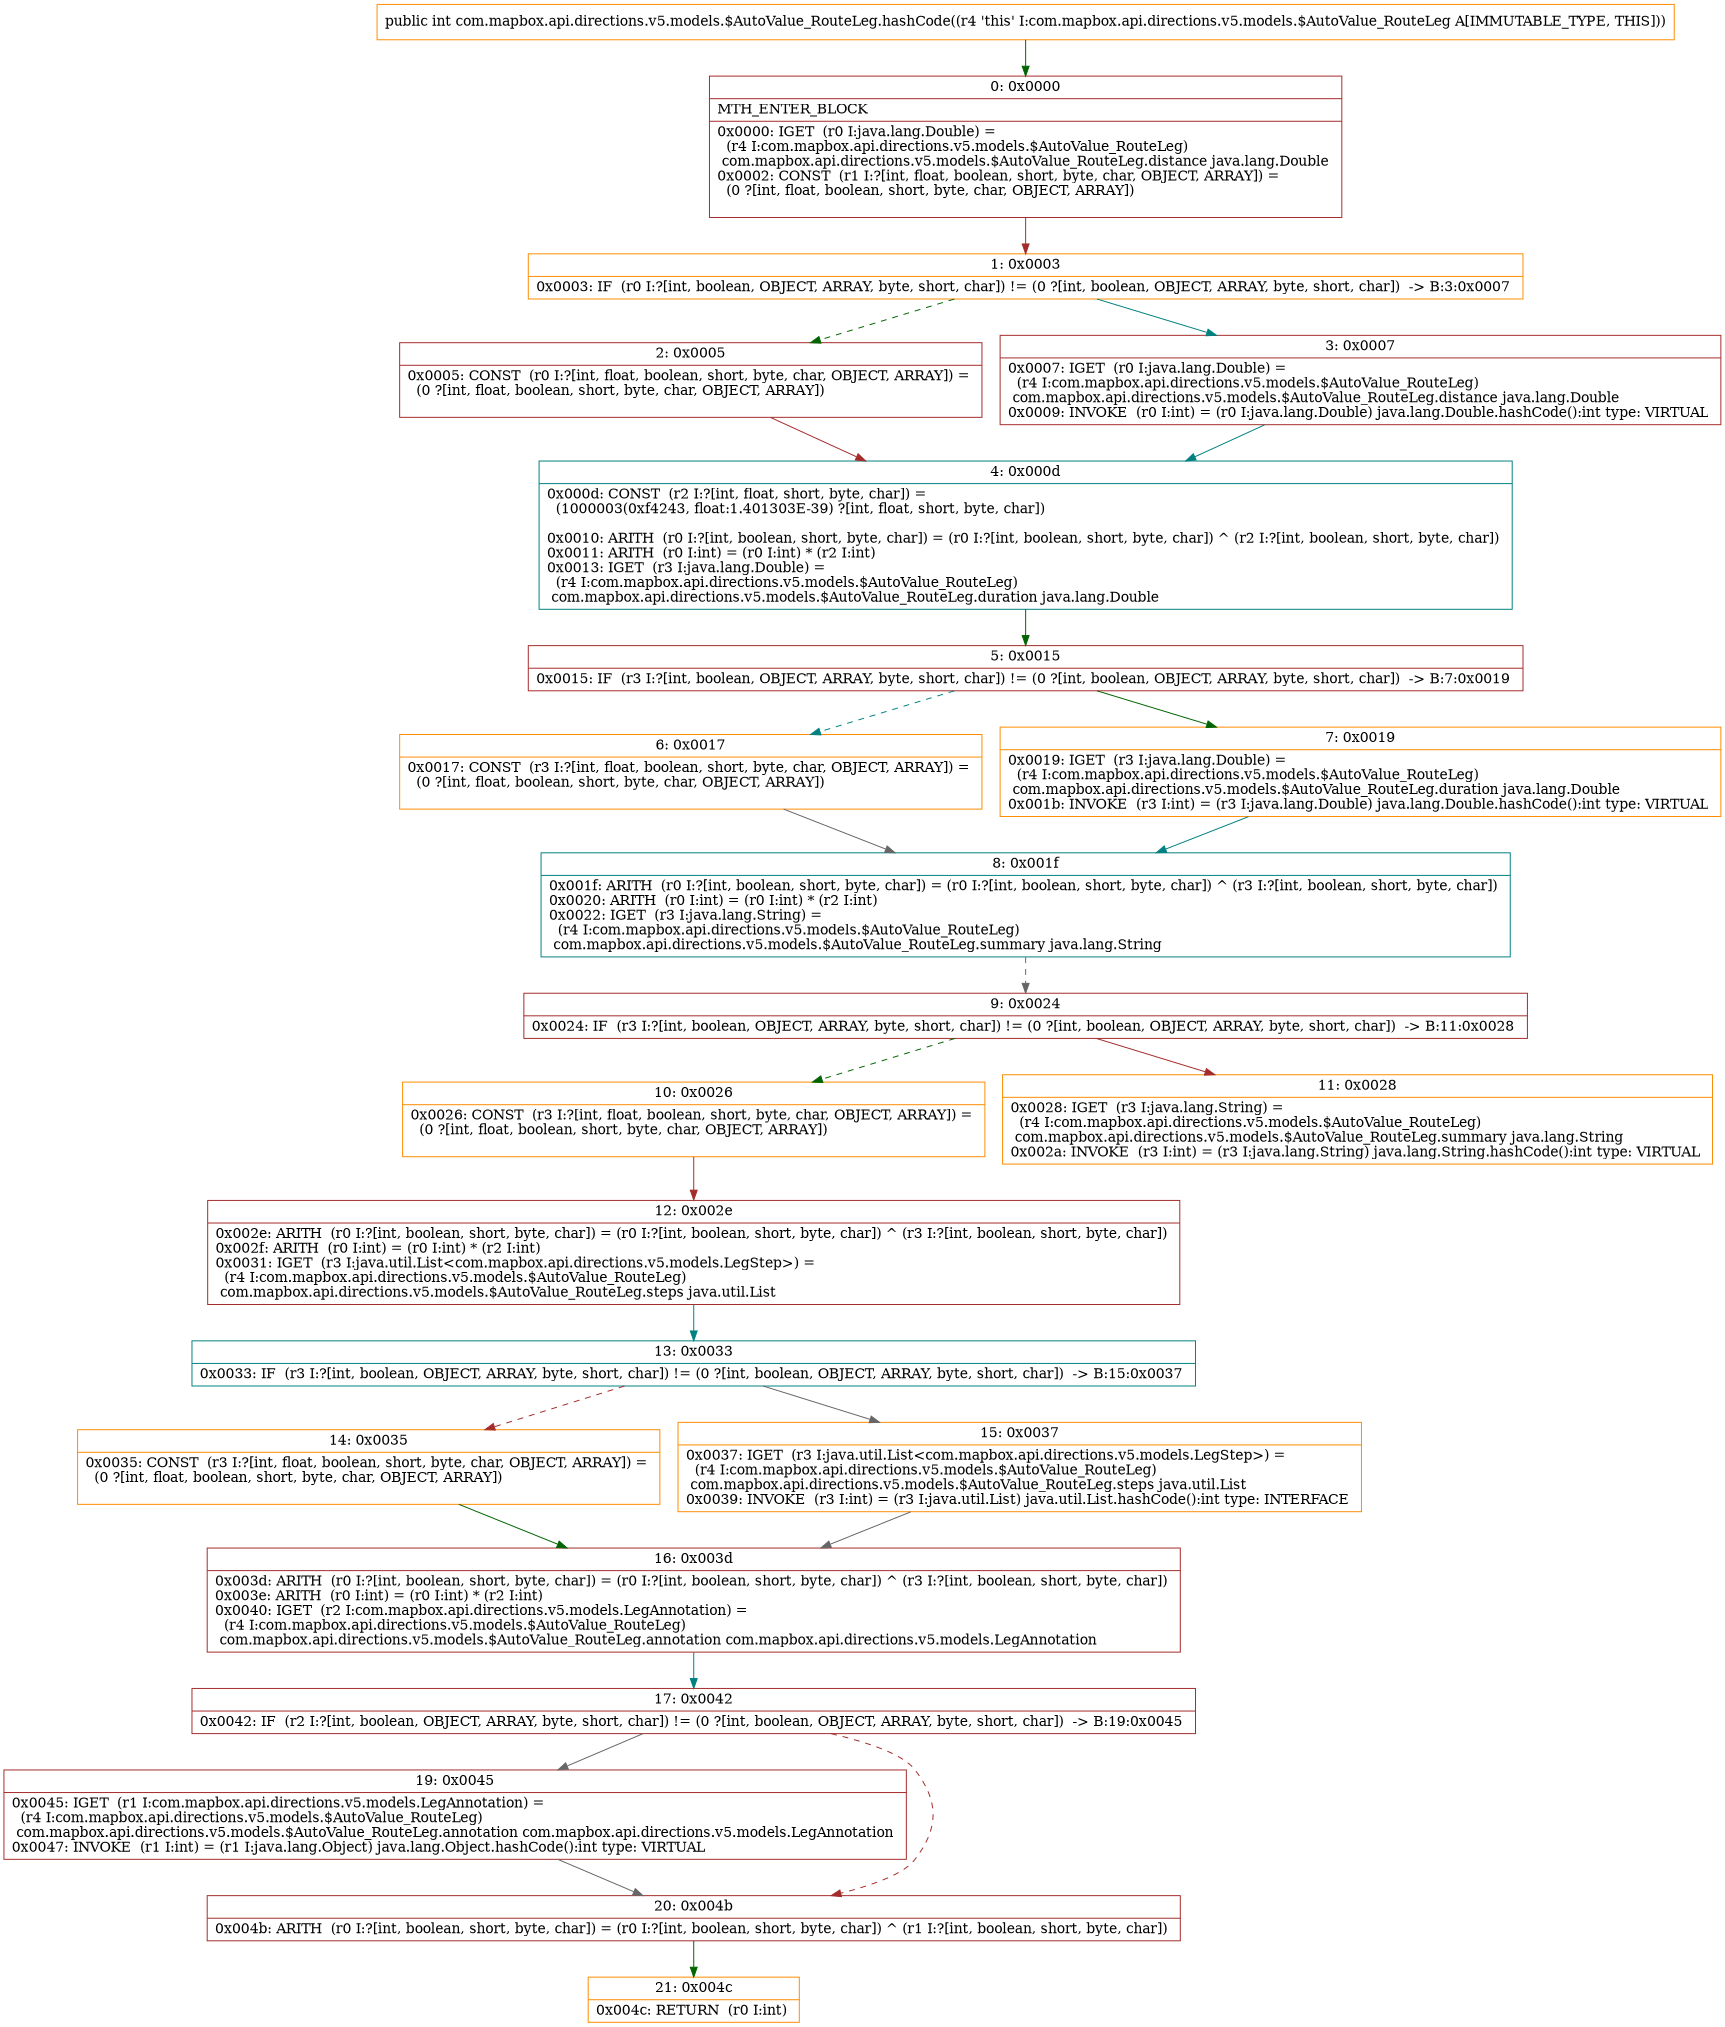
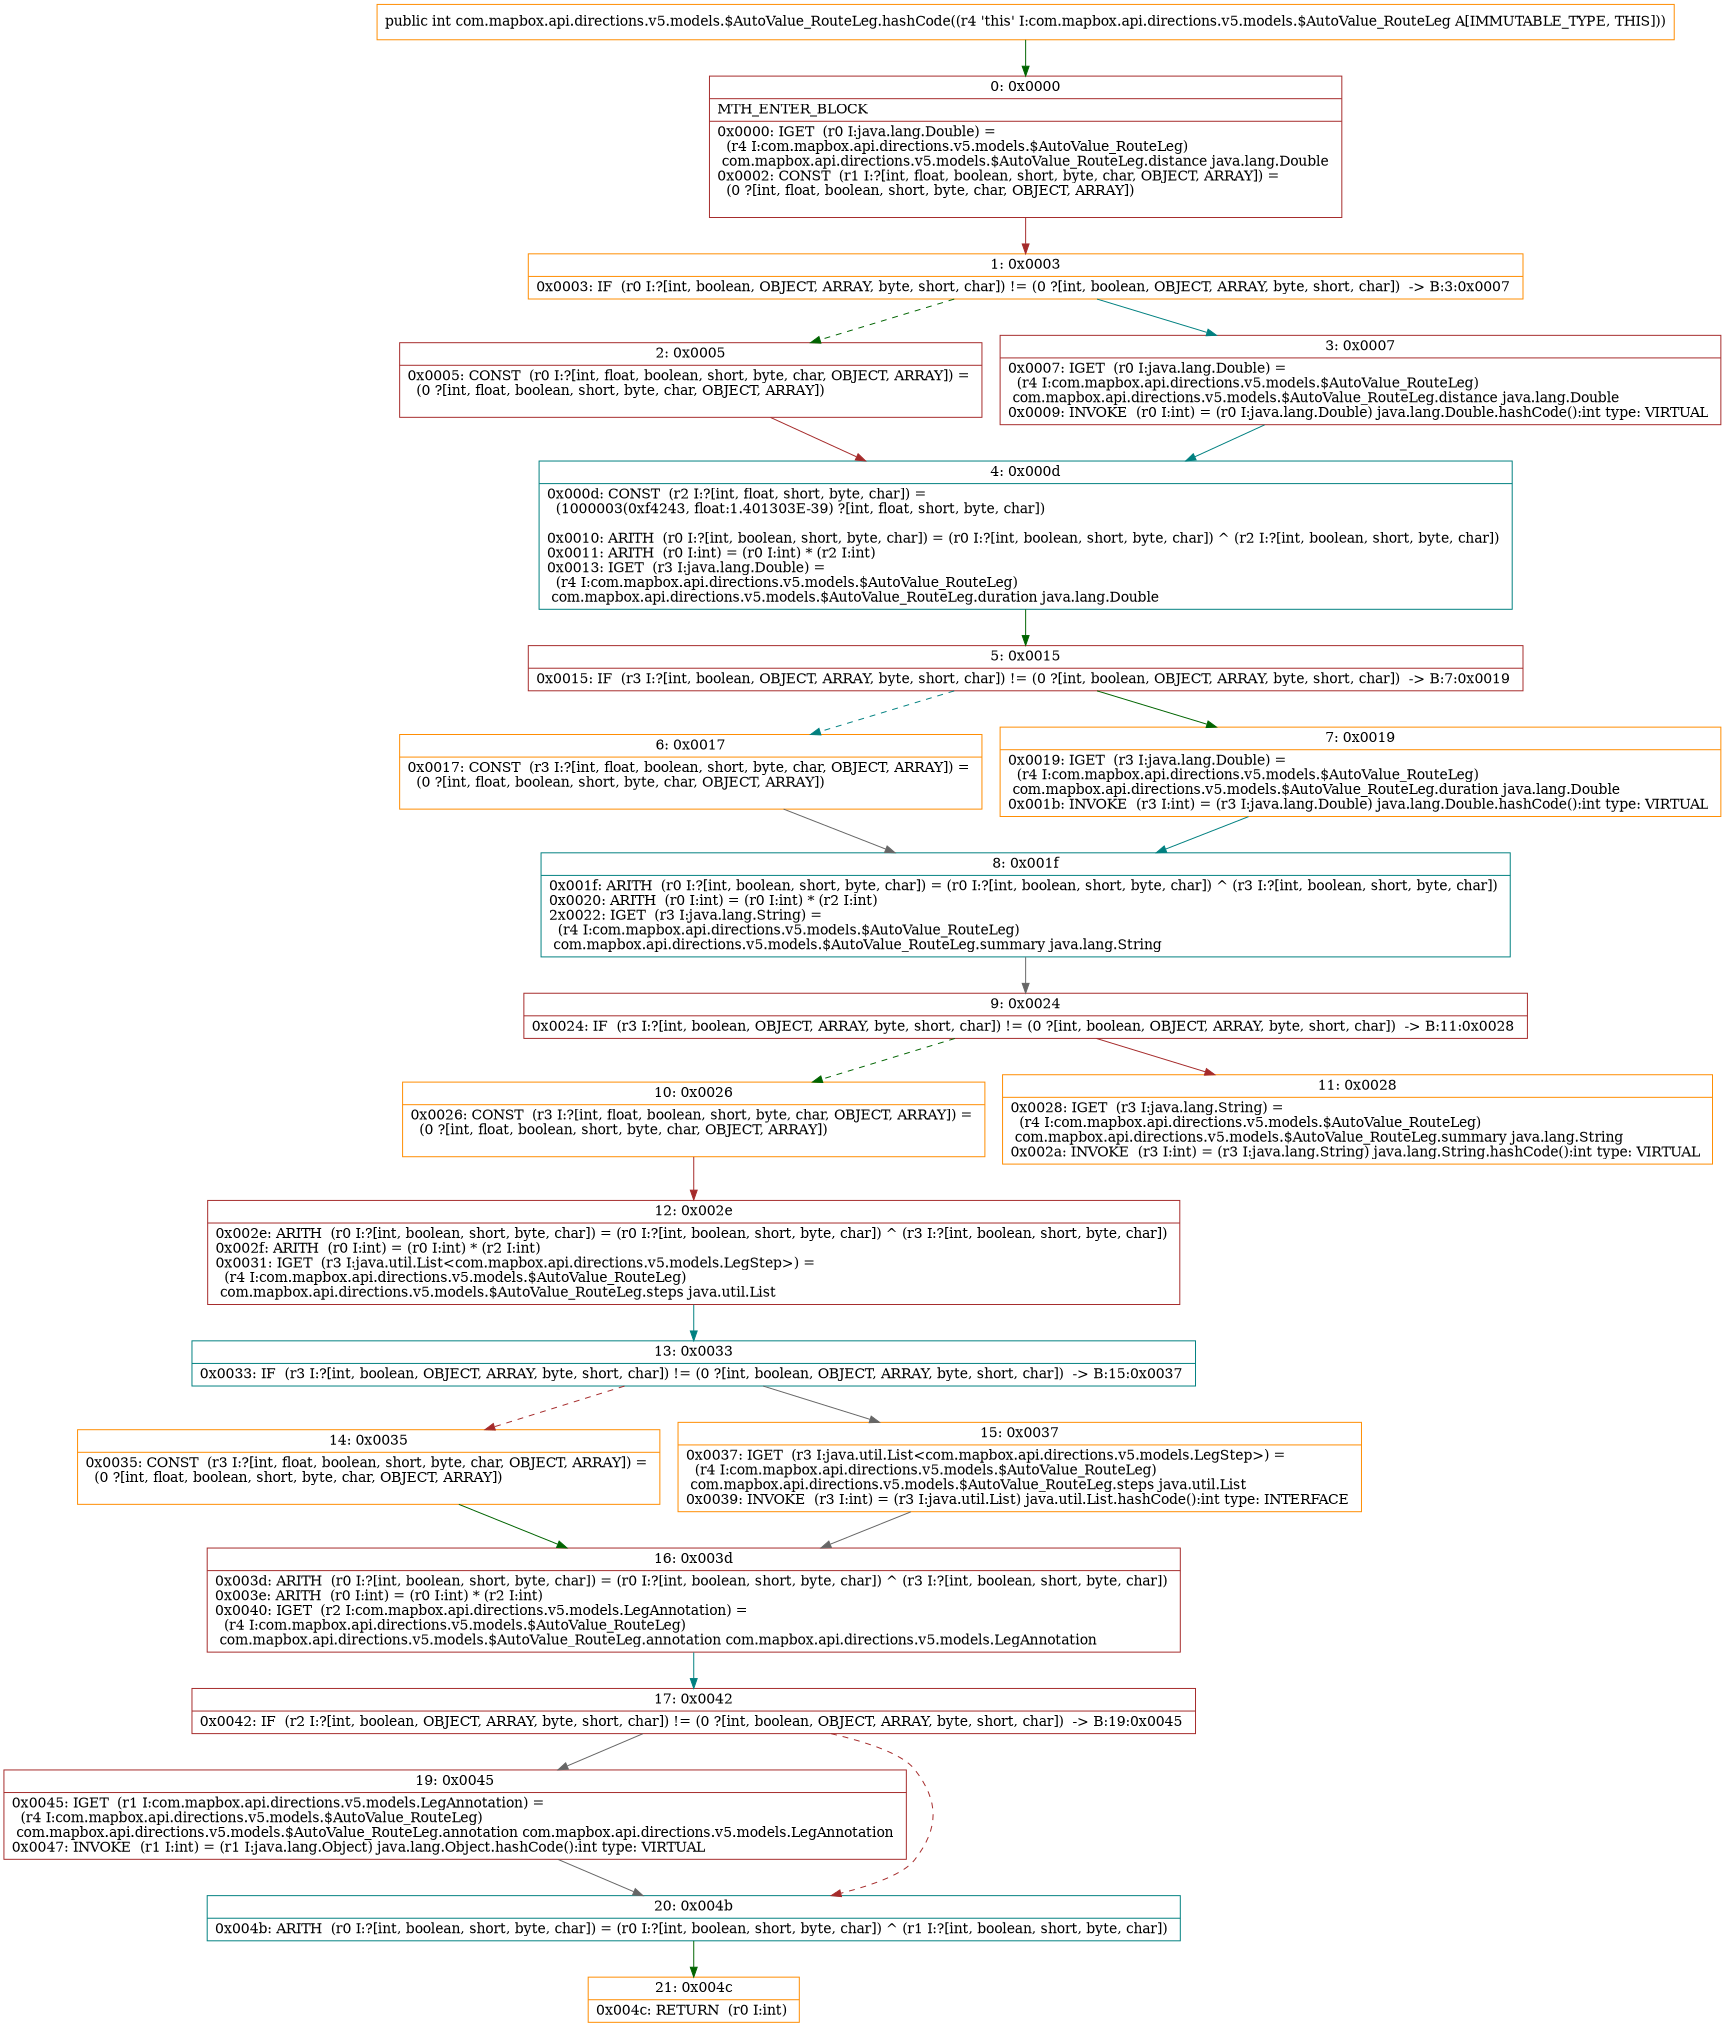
node "8: 0x001f": text "0x0022: IGET  (r3 I:java.lang.String) =" -> "2x0022: IGET  (r3 I:java.lang.String) ="
edge "8: 0x001f" -> "9: 0x0024": style dashed -> solid
node "20: 0x004b": color brown -> teal
